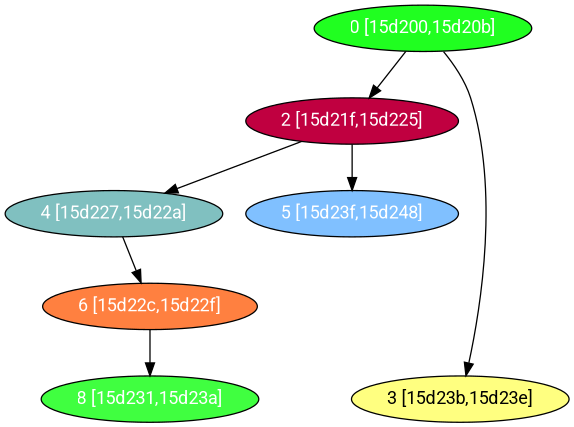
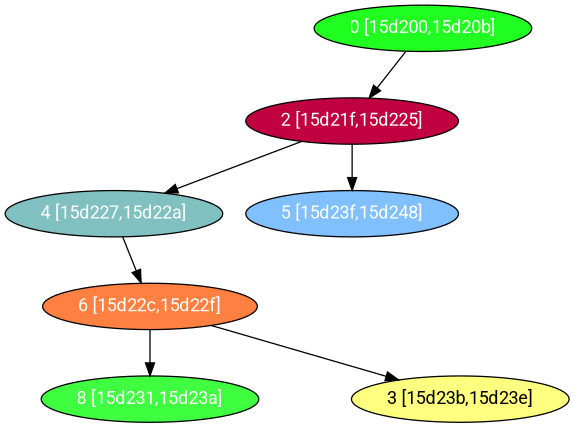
edge "0 [15d200,15d20b]" -> "3 [15d23b,15d23e]": now "6 [15d22c,15d22f]" -> "3 [15d23b,15d23e]"
